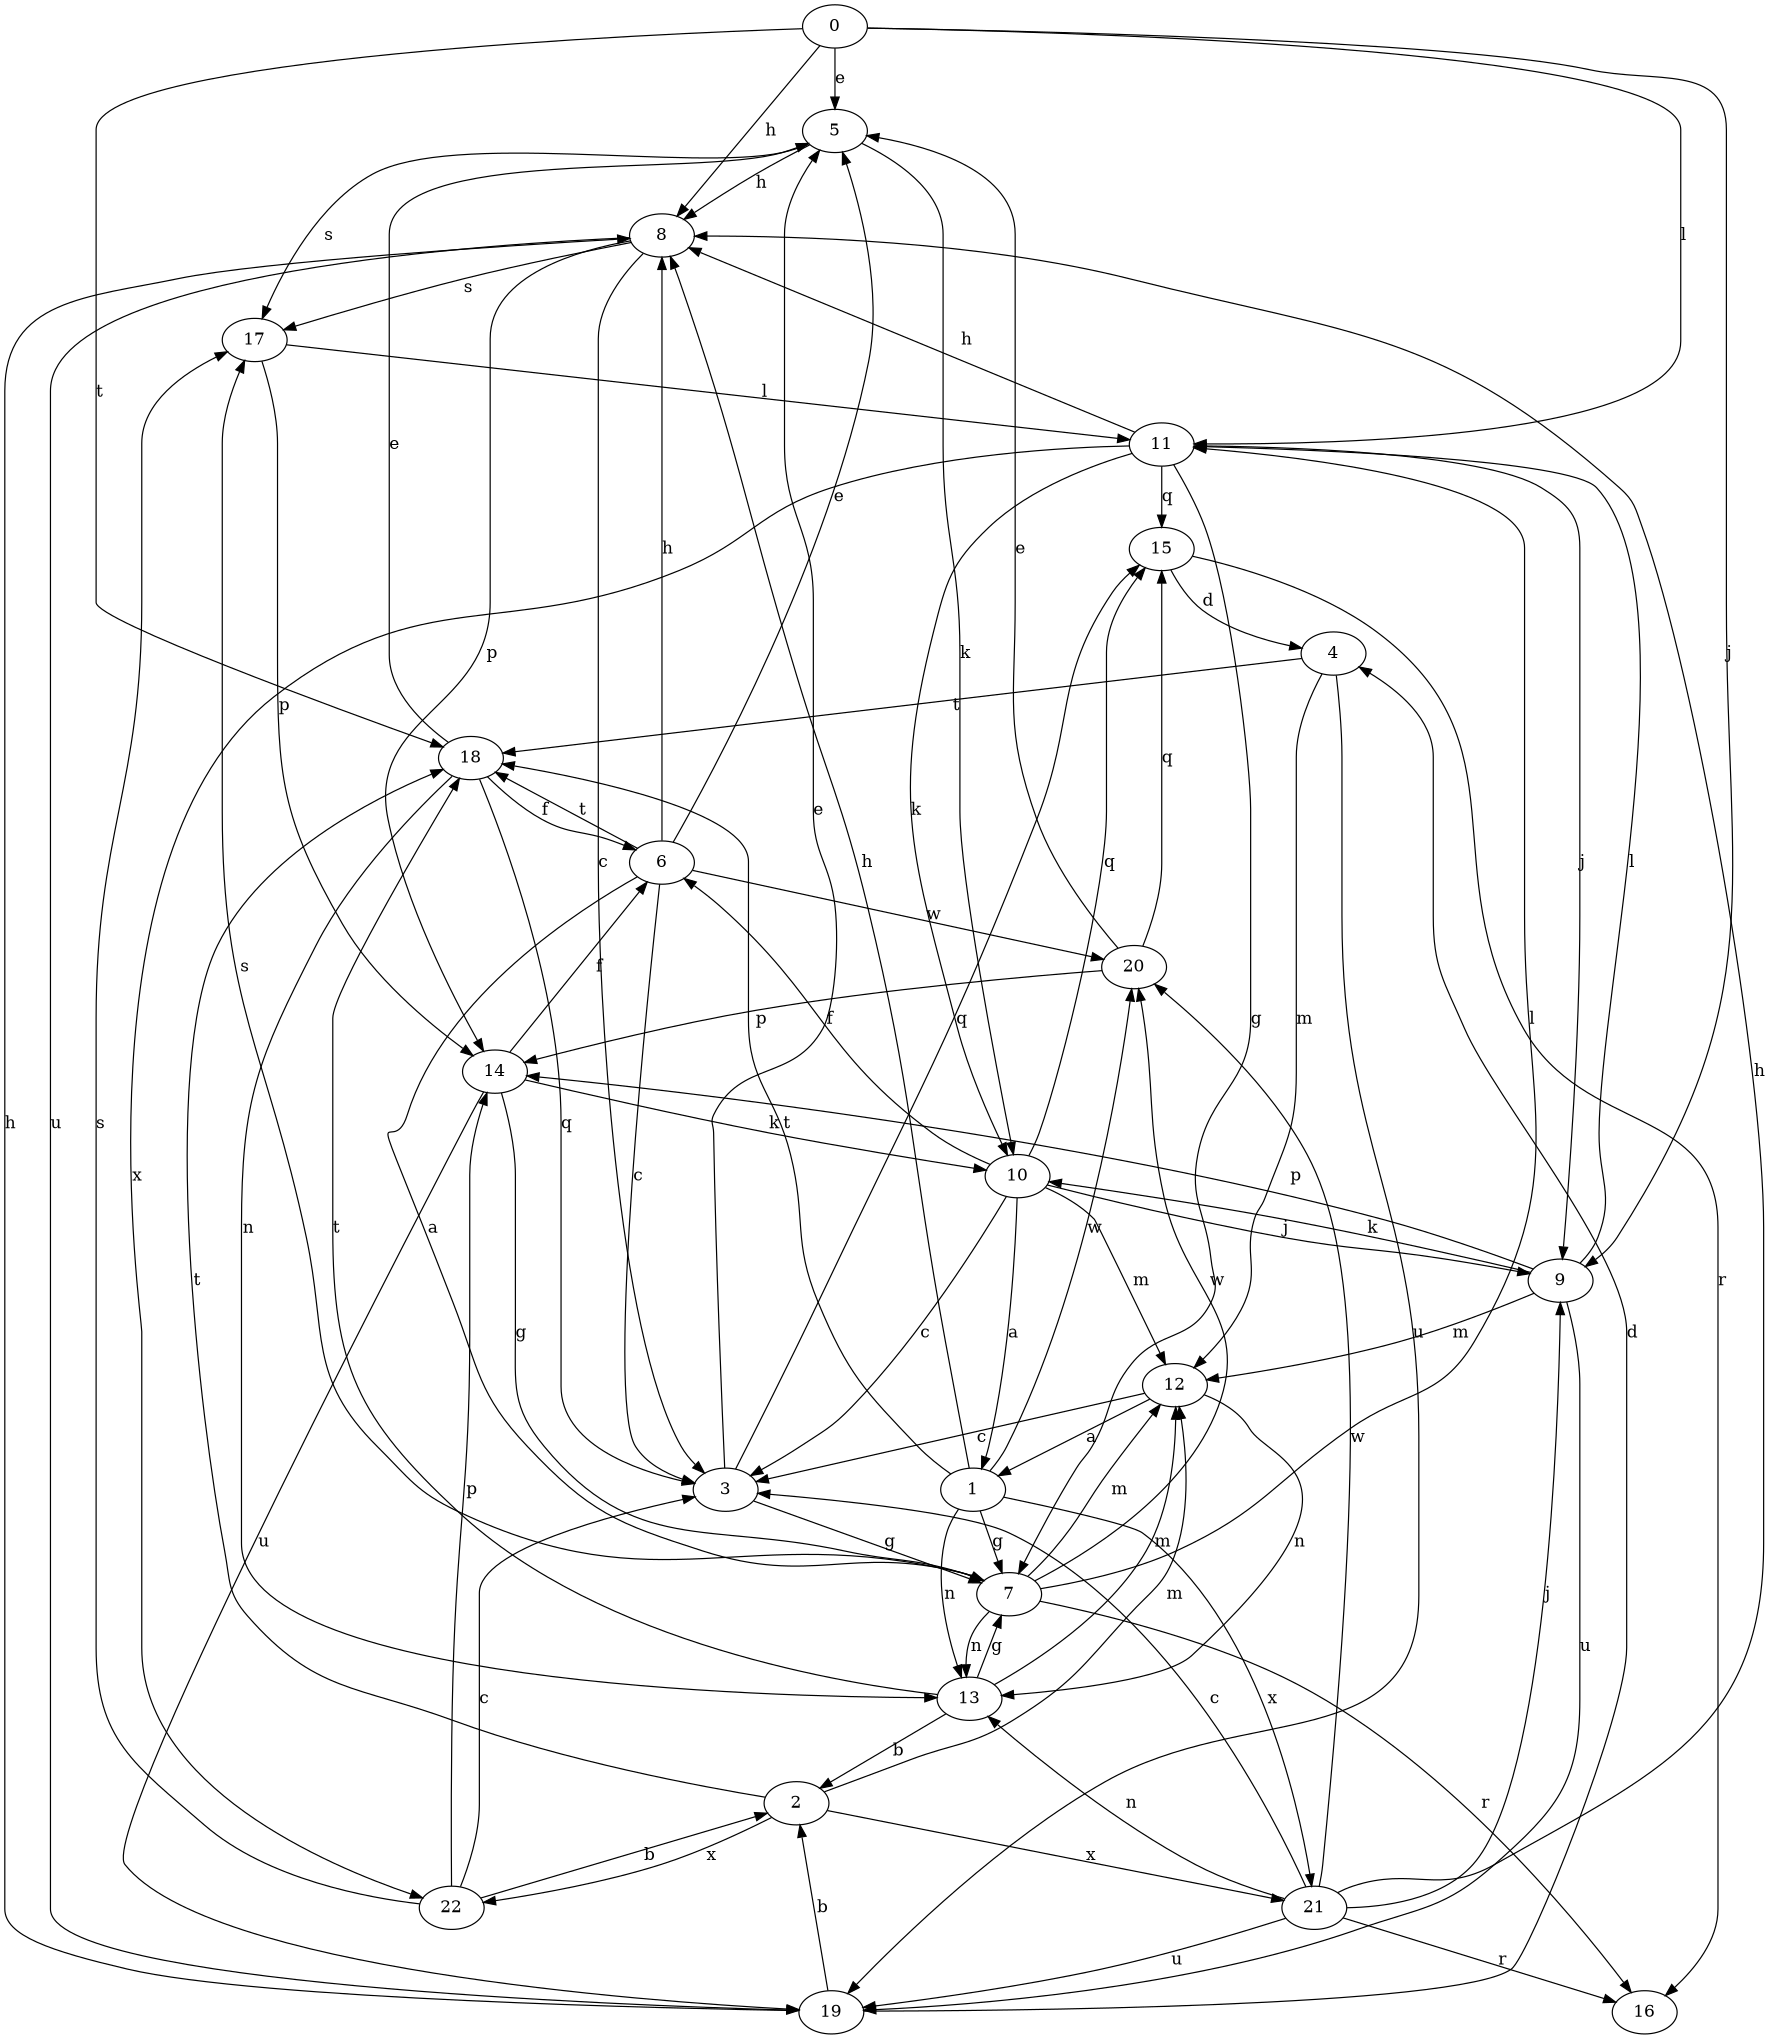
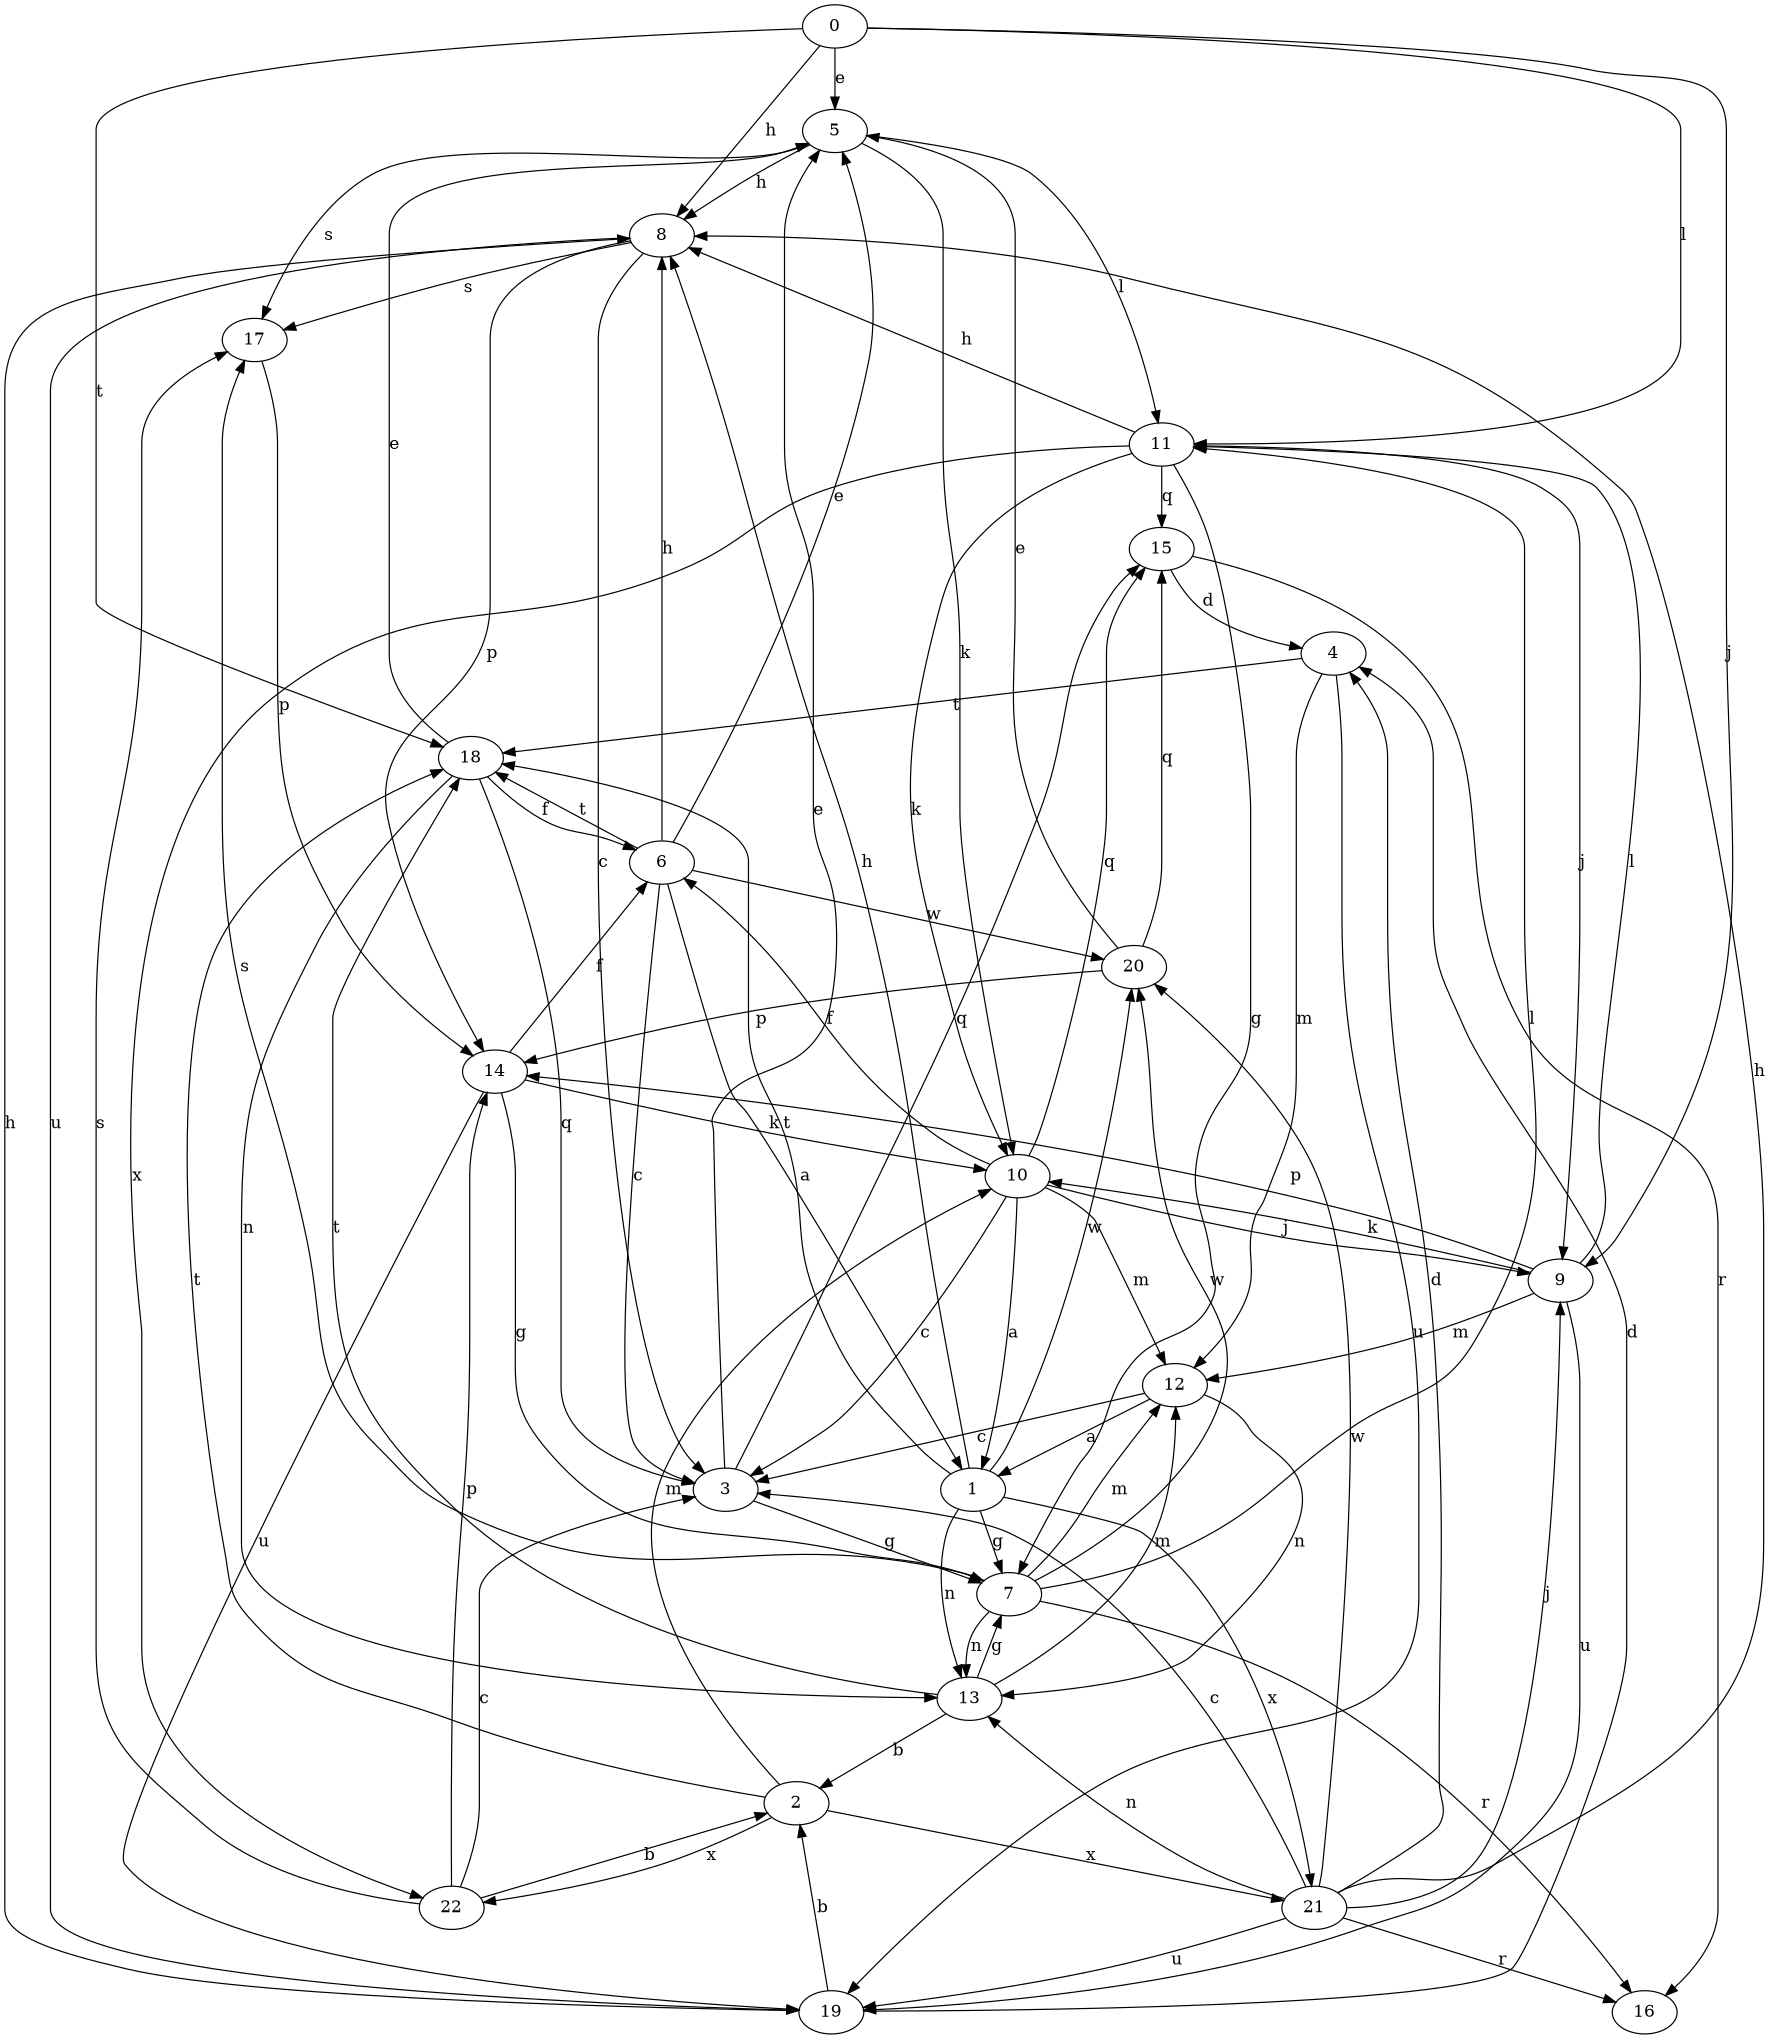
edge "17" -> "11": now "5" -> "11"
edge "21" -> "4": added, label "d"
edge "6" -> "7": now "6" -> "1"
edge "2" -> "12": now "2" -> "10"
